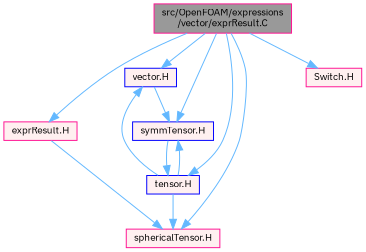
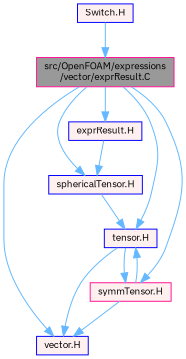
edge "src/OpenFOAM/expressions /vector/exprResult.C" -> "Switch.H": reversed
node "Switch.H": color deeppink -> blue
edge "vector.H" -> "symmTensor.H": reversed
node "exprResult.H": color deeppink -> blue
node "symmTensor.H": color blue -> deeppink
edge "tensor.H" -> "sphericalTensor.H": reversed
node "sphericalTensor.H": color deeppink -> blue
